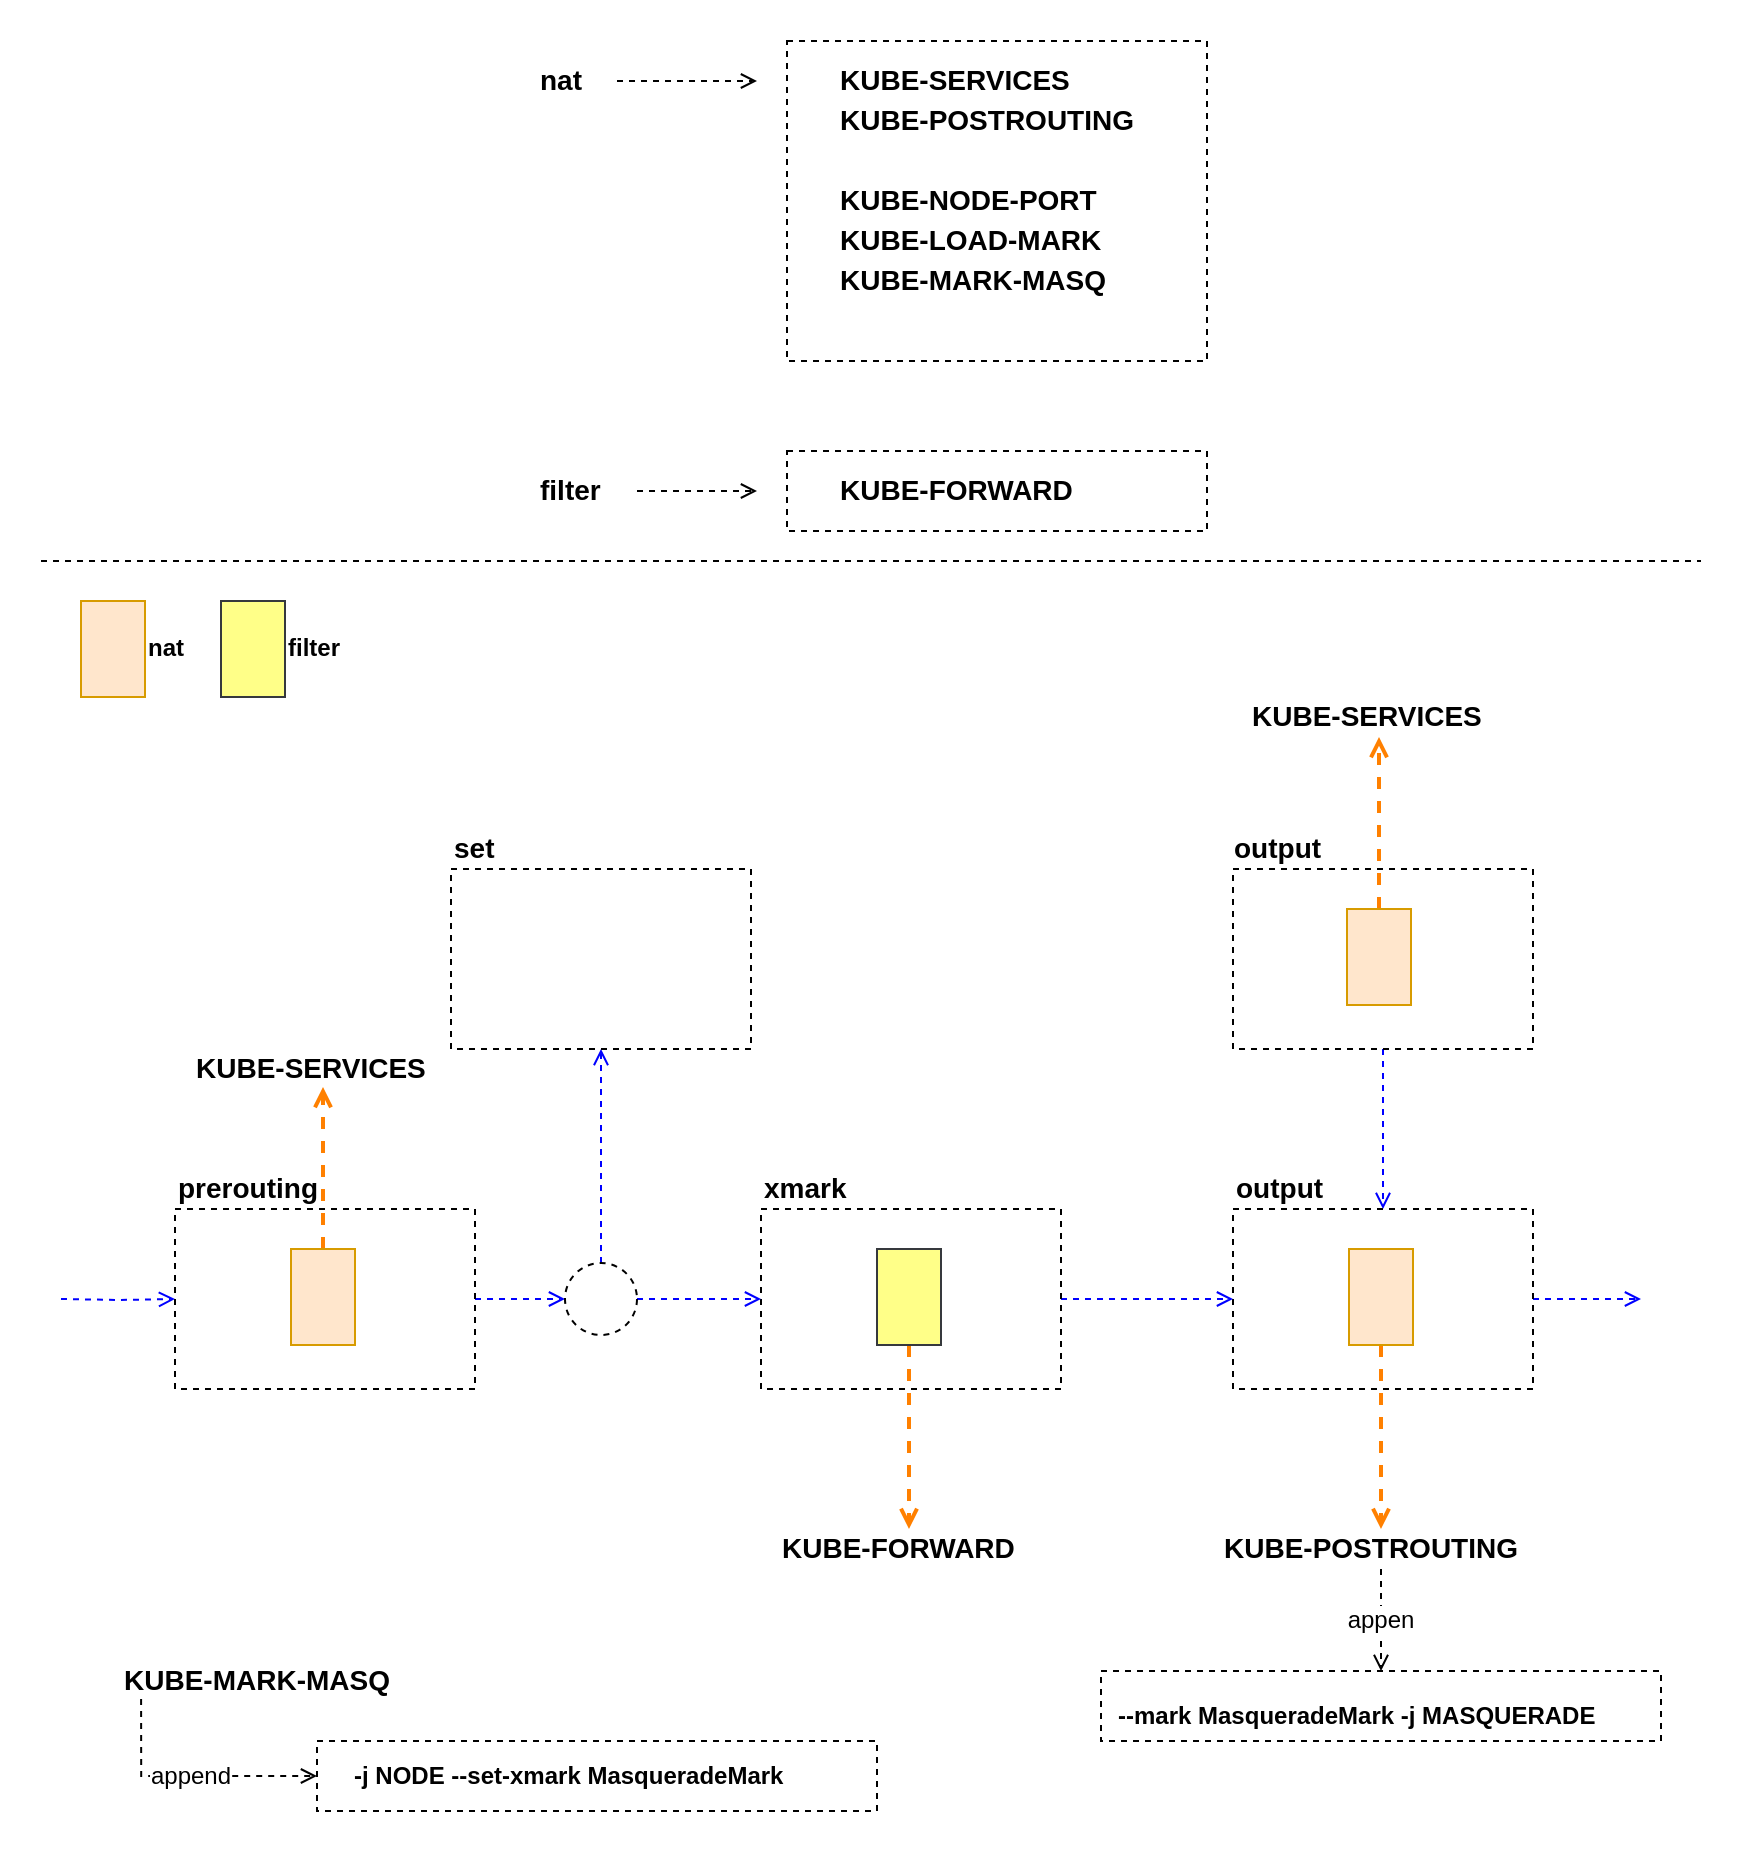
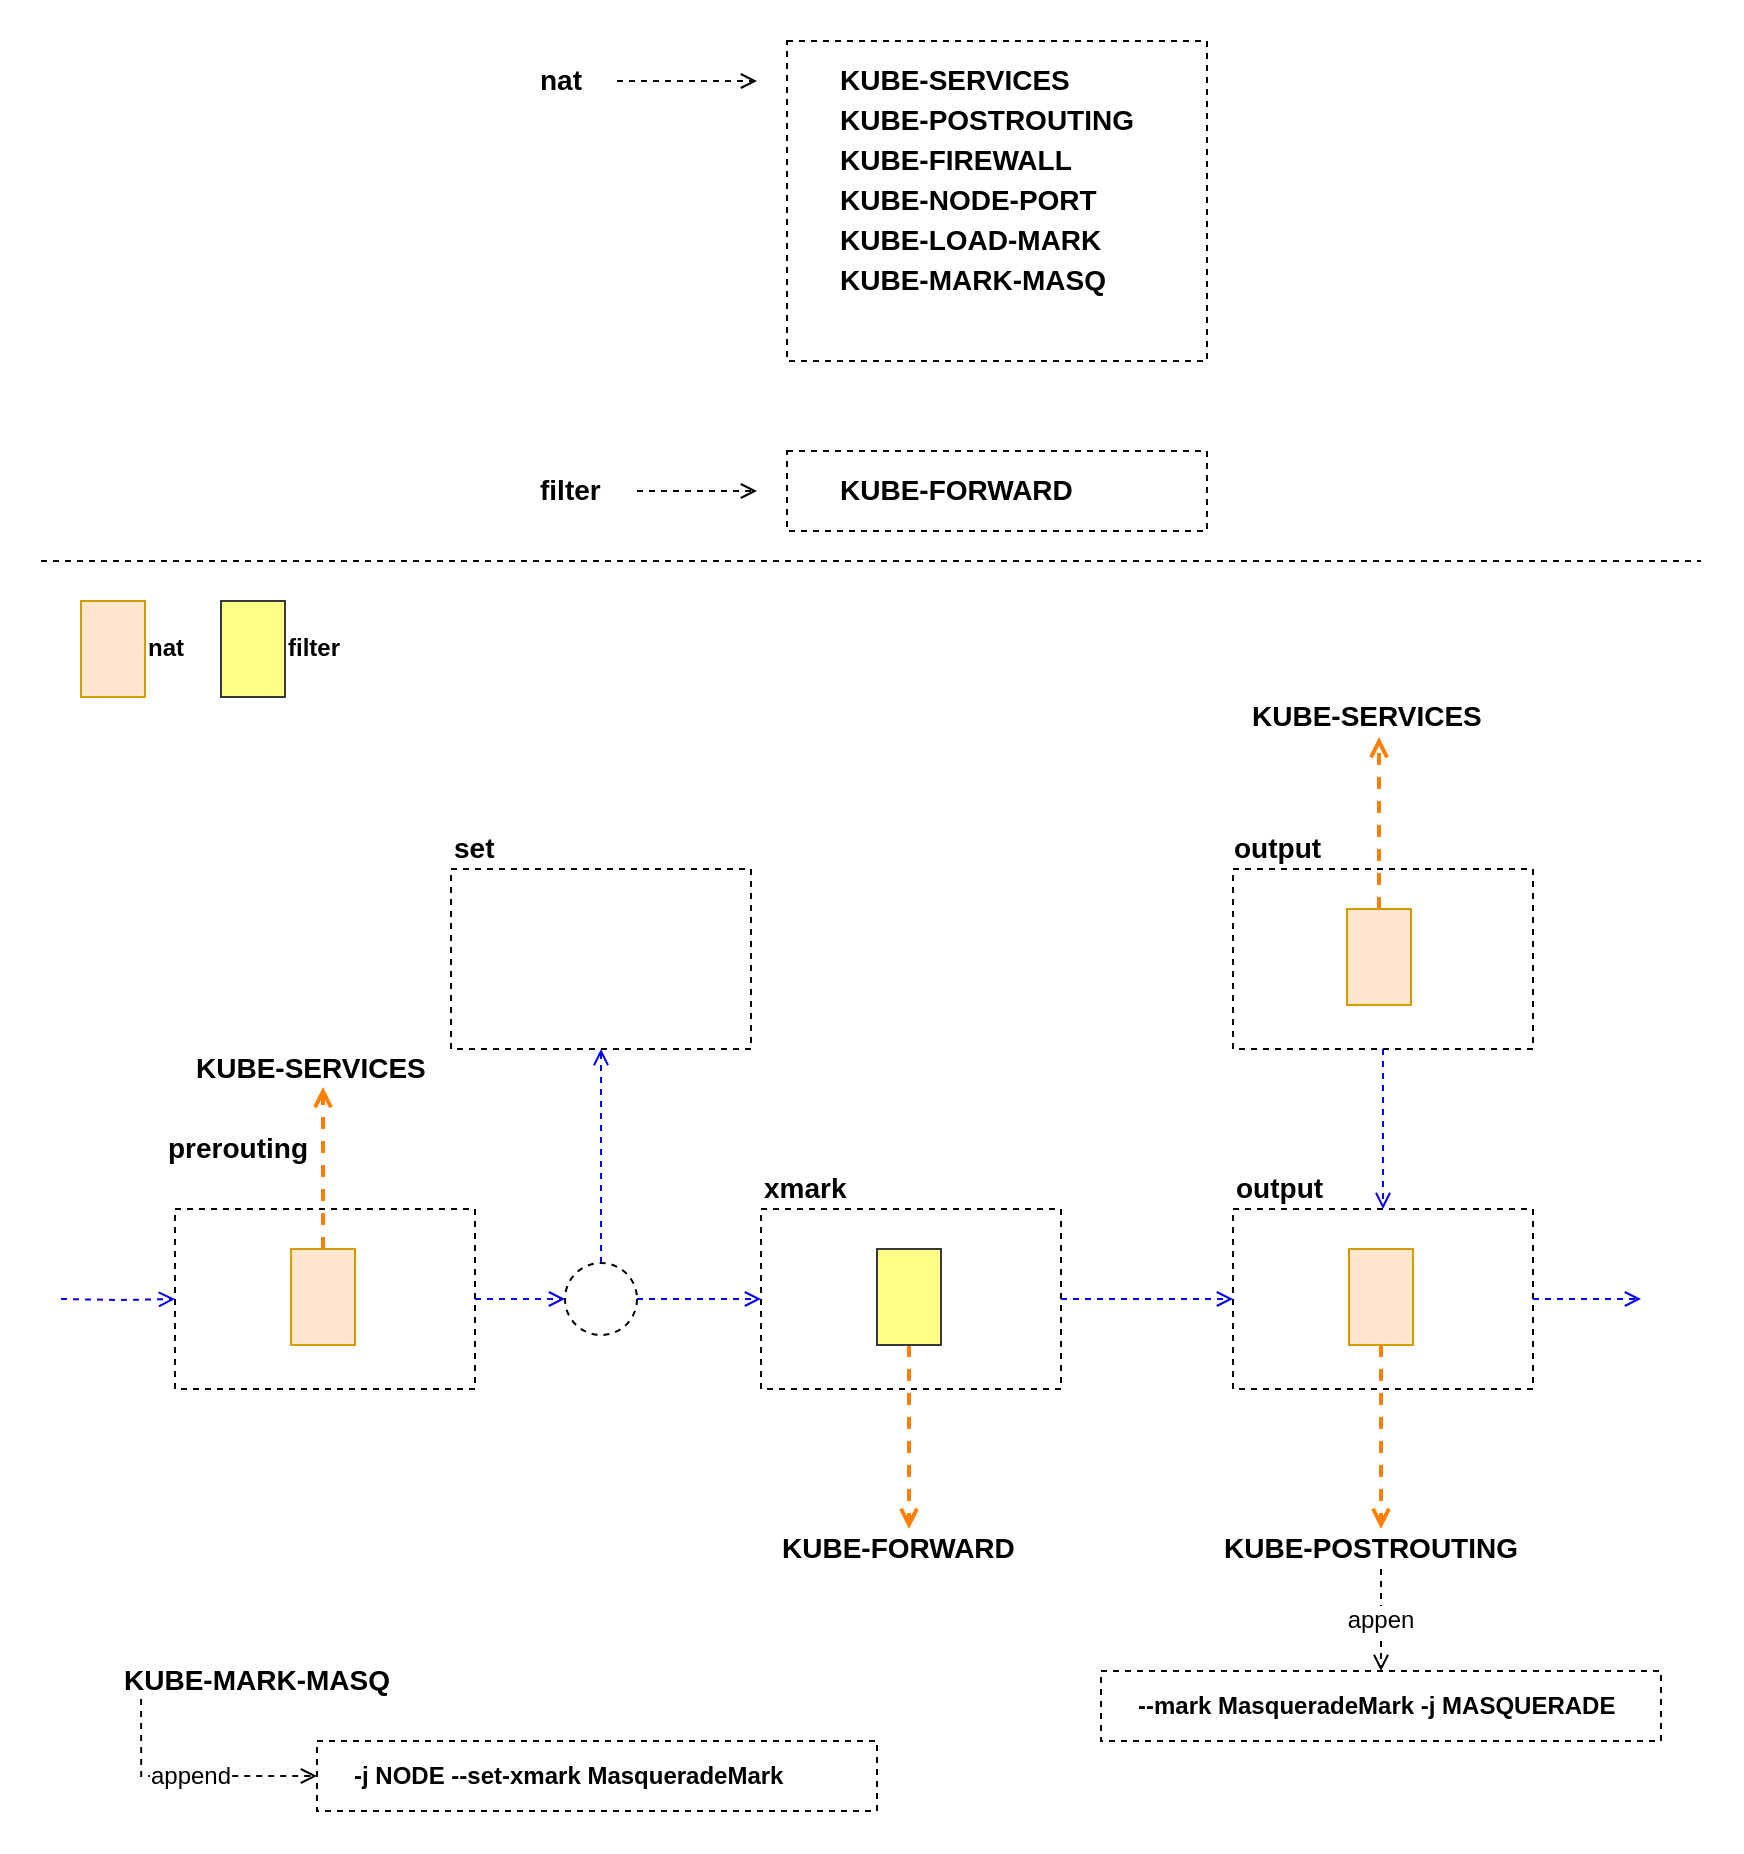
node "KUBE-FIREWALL": added
node "prerouting": moved (265, 1189) -> (255, 1149)
node "--mark MasqueradeMark -j MASQUERADE": moved (1365, 1716) -> (1385, 1706)
